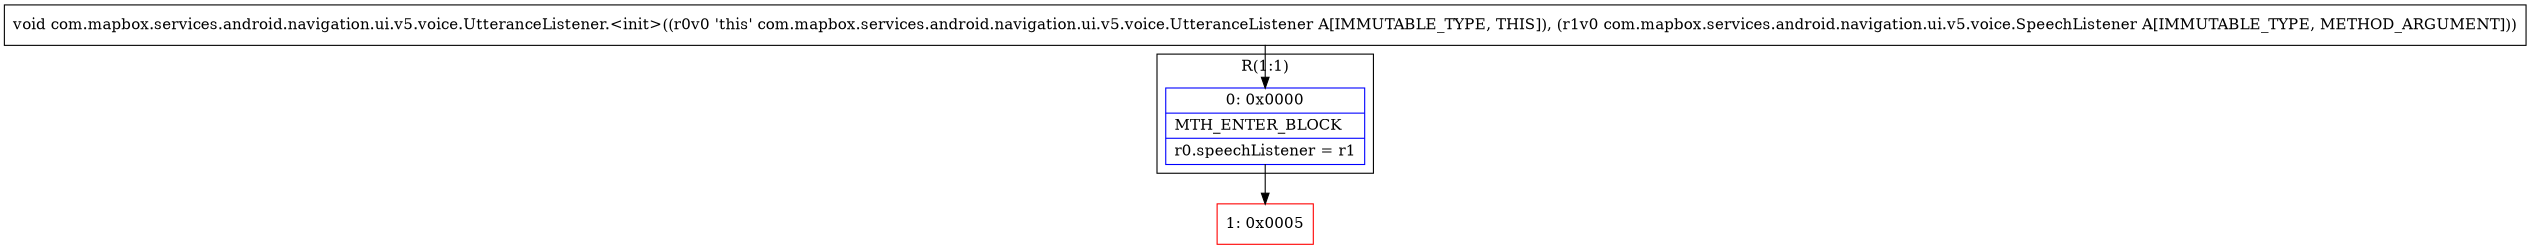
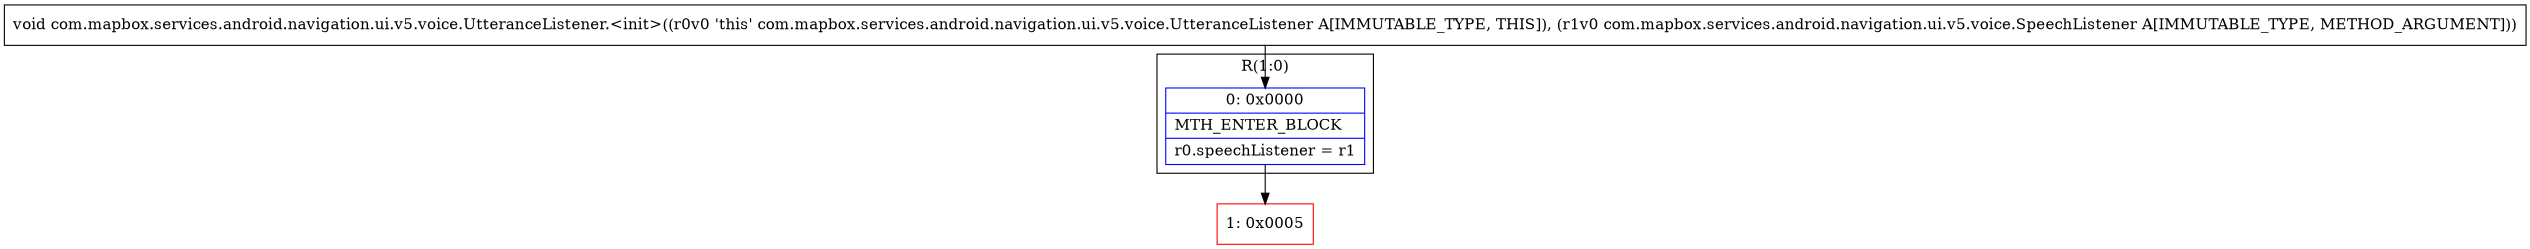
cluster "R(1:1)": label "R(1:1)" -> "R(1:0)"
